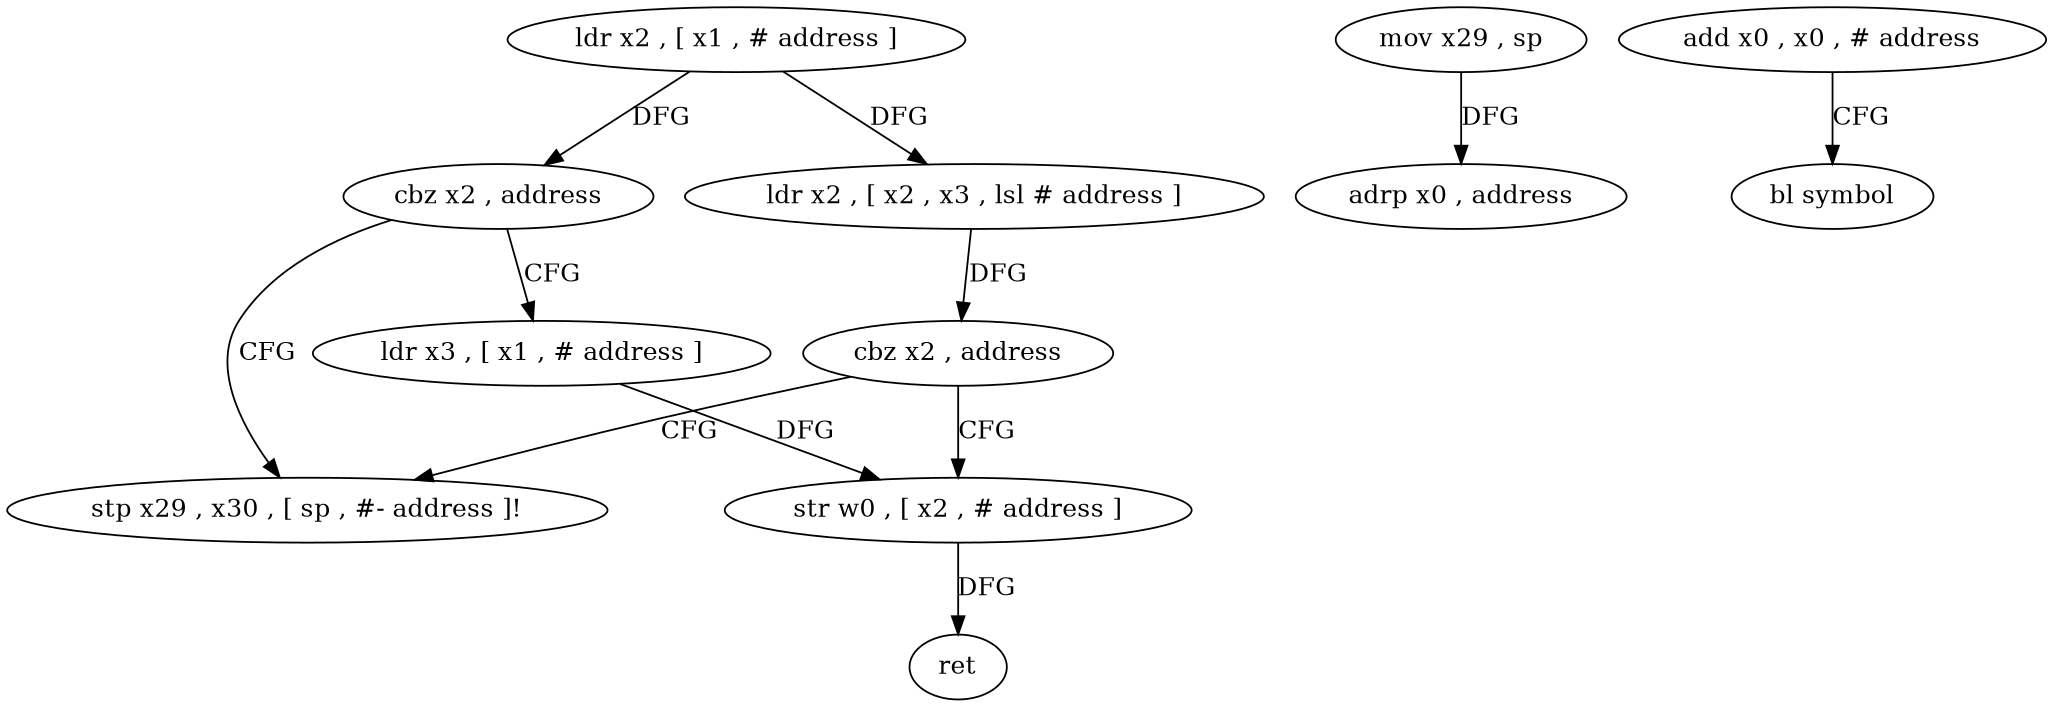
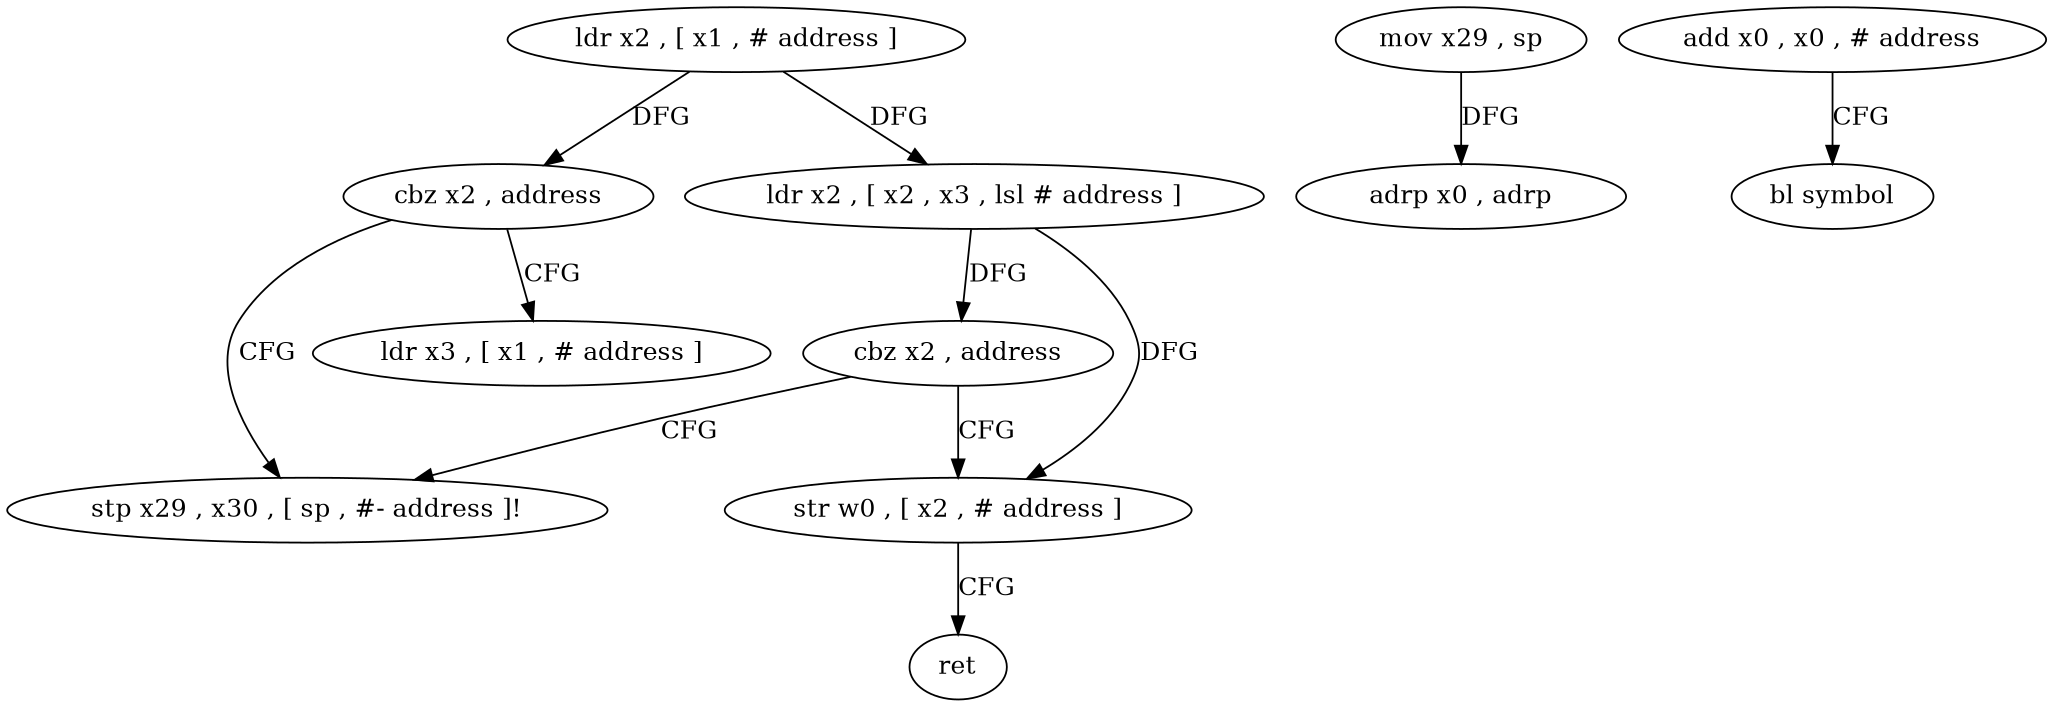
node "adrp x0 , address": label "adrp x0 , address" -> "adrp x0 , adrp"
edge "ldr x3 , [ x1 , # address ]" -> "str w0 , [ x2 , # address ]": now "ldr x2 , [ x2 , x3 , lsl # address ]" -> "str w0 , [ x2 , # address ]"
edge "str w0 , [ x2 , # address ]" -> "ret": label "DFG" -> "CFG"
